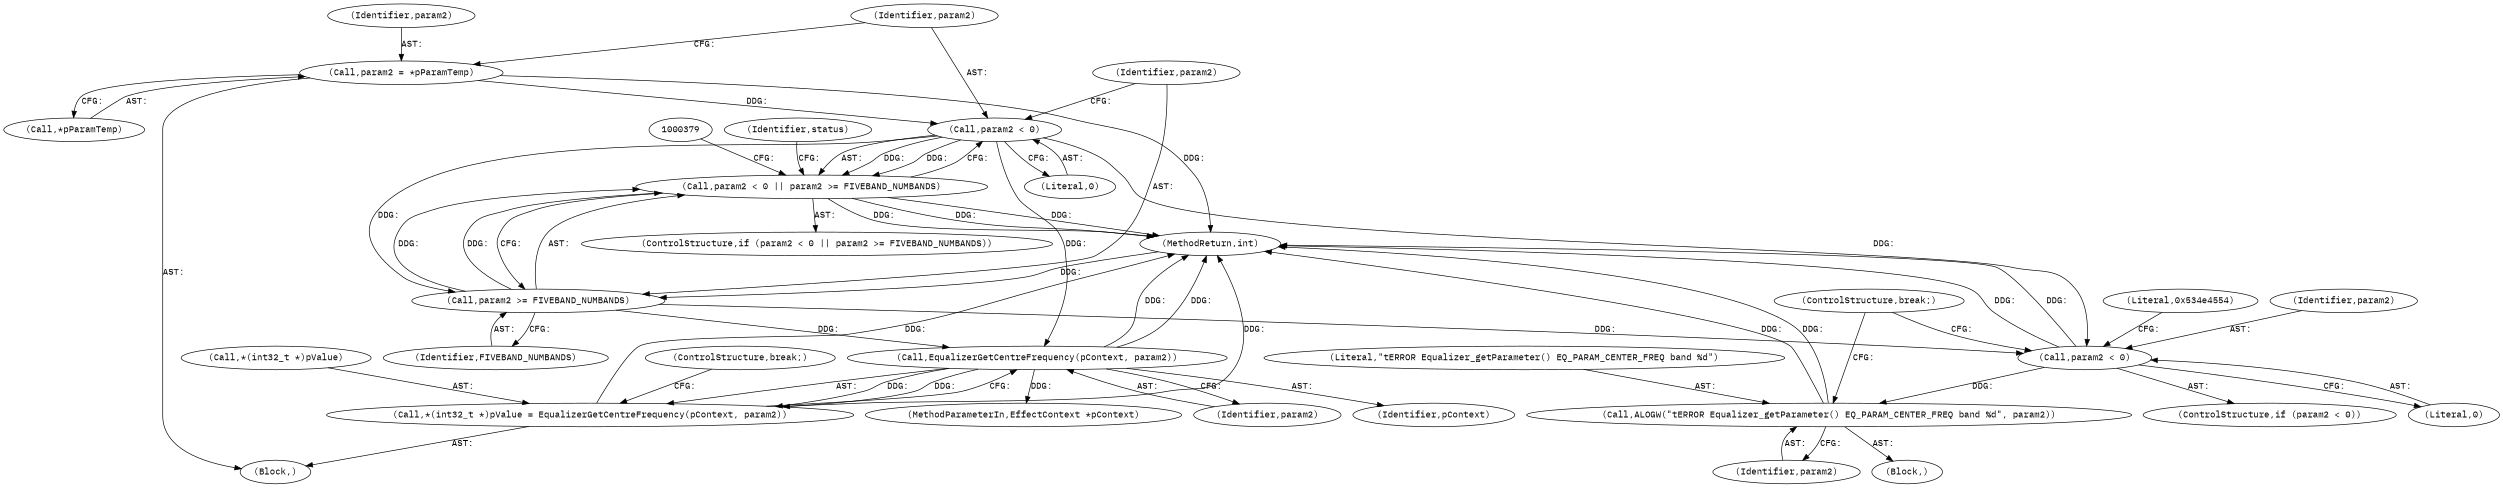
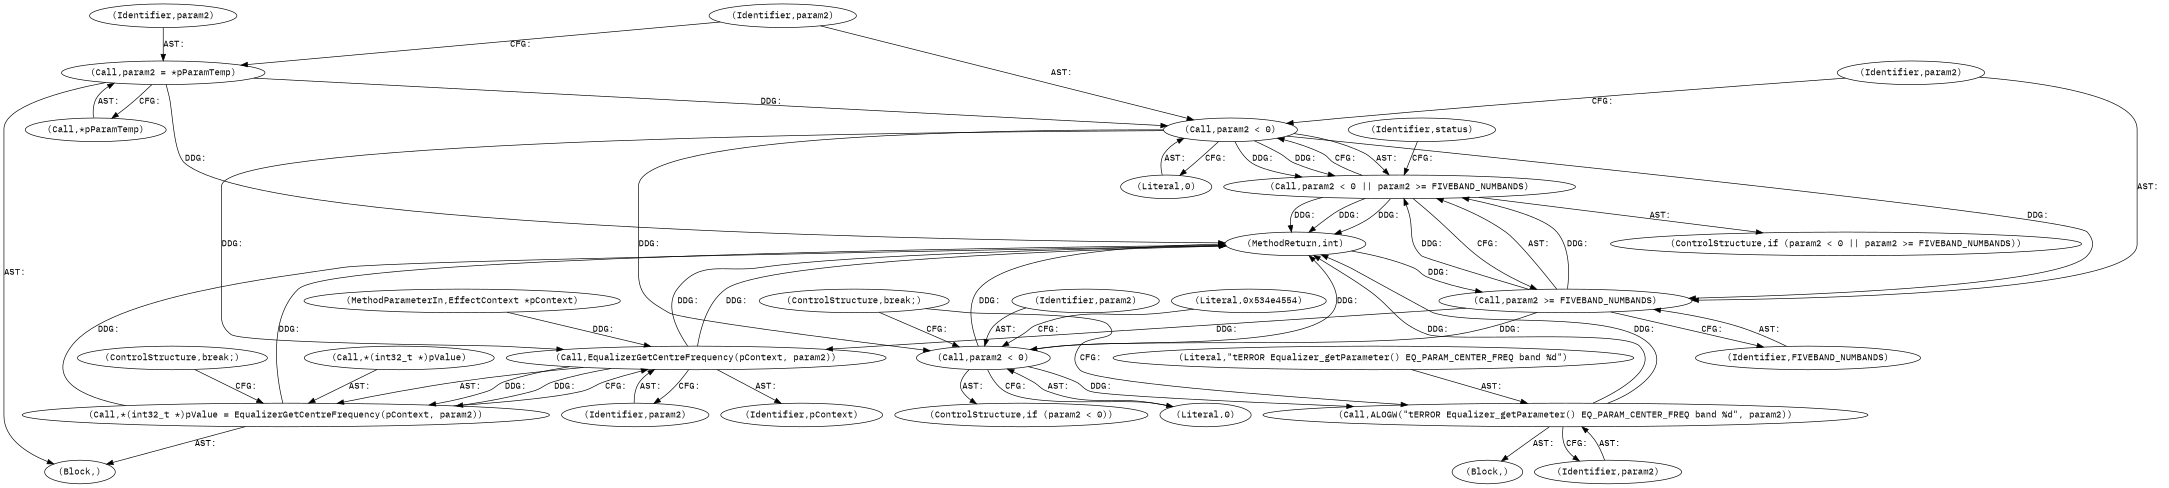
node "1000379": removed
edge "(Call,EqualizerGetCentreFrequency(pContext, param2))" -> "(MethodParameterIn,EffectContext *pContext)": reversed
